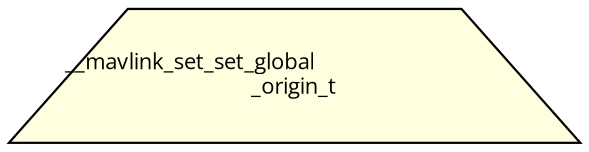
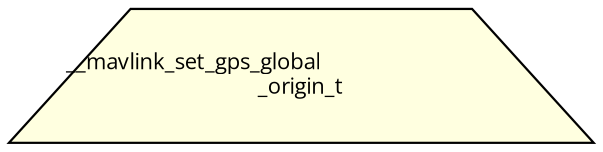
node "__mavlink_set_set_global _origin_t": label "__mavlink_set_set_global _origin_t" -> "__mavlink_set_gps_global _origin_t"
